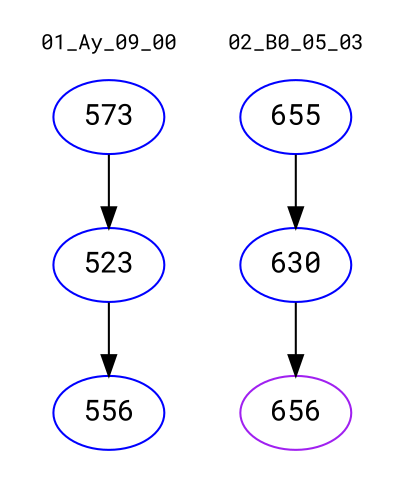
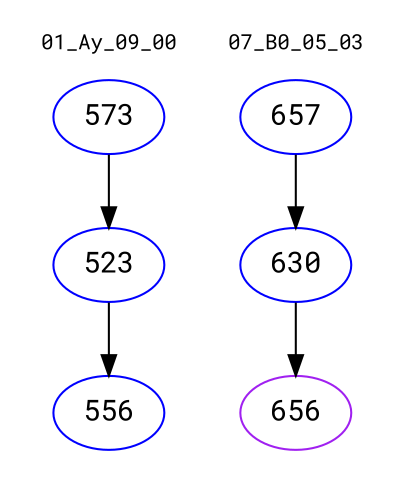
cluster "02_B0_05_03": label "02_B0_05_03" -> "07_B0_05_03"
node "655": label "655" -> "657"
